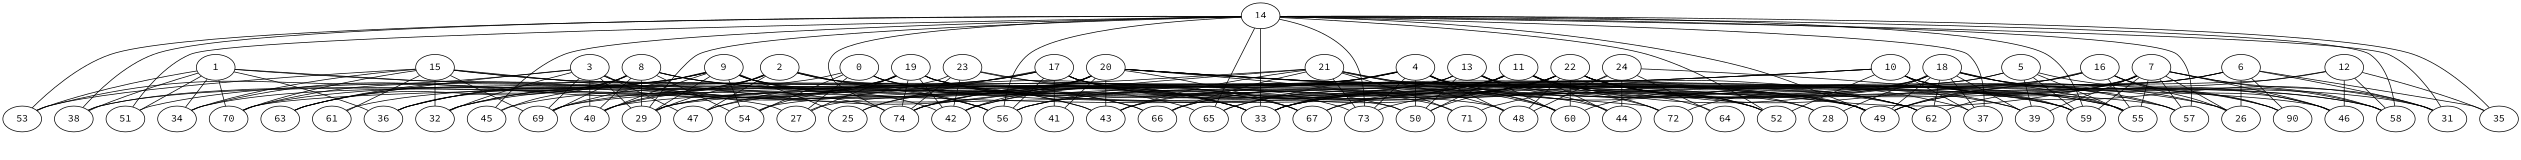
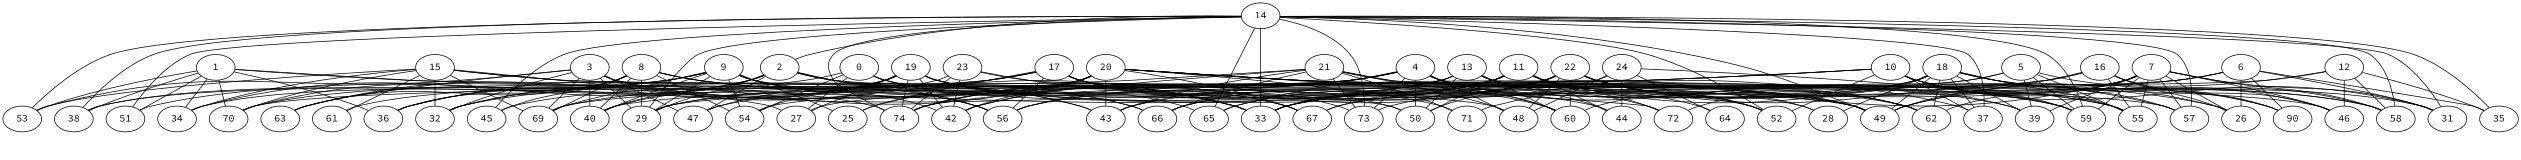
edge "14" -- "56": now "14" -- "2"
node "41": removed
